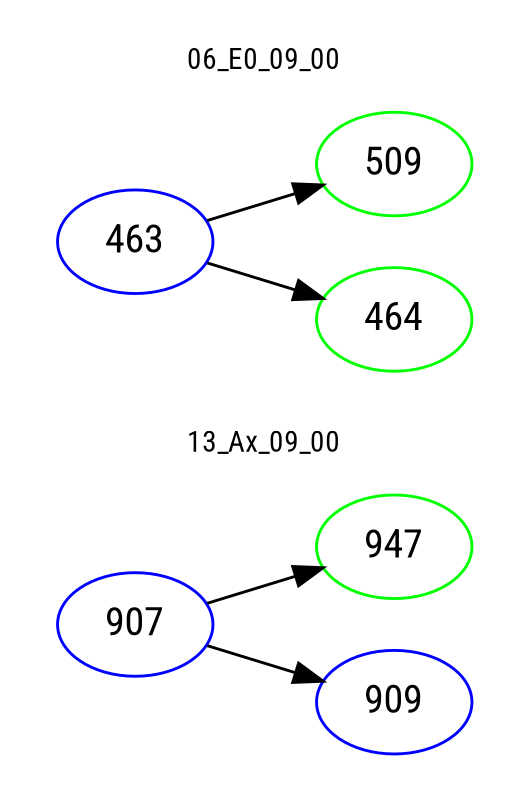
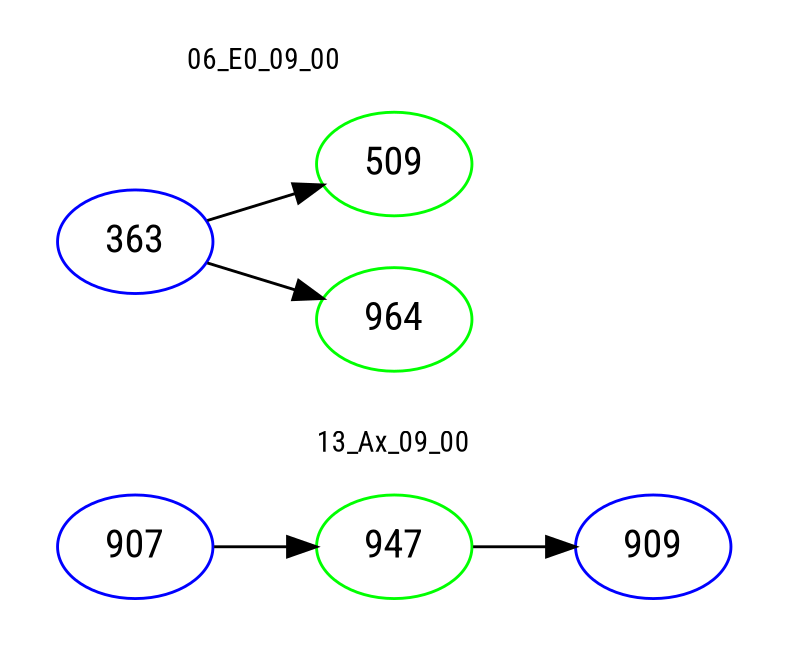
node "463": label "463" -> "363"
node "464": label "464" -> "964"
edge "907" -> "909": now "947" -> "909"
